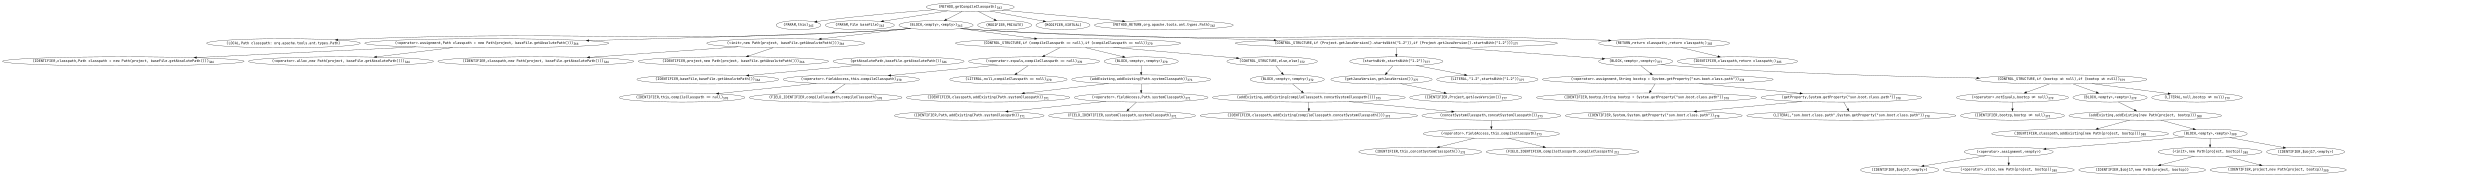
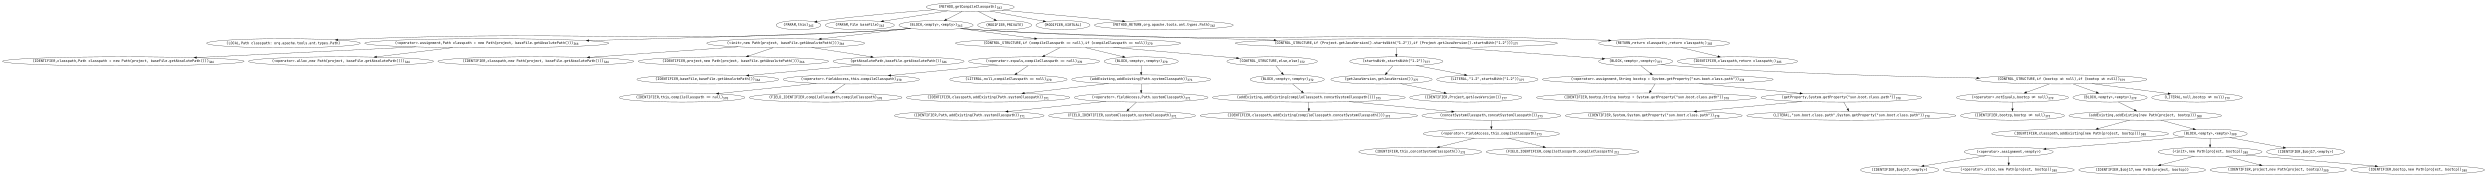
edge "(<init>,new Path(project, baseFile.getAbsolutePath()))" -> "(getAbsolutePath,baseFile.getAbsolutePath())": added
node "(IDENTIFIER,bootcp,new Path(project, bootcp))": added
